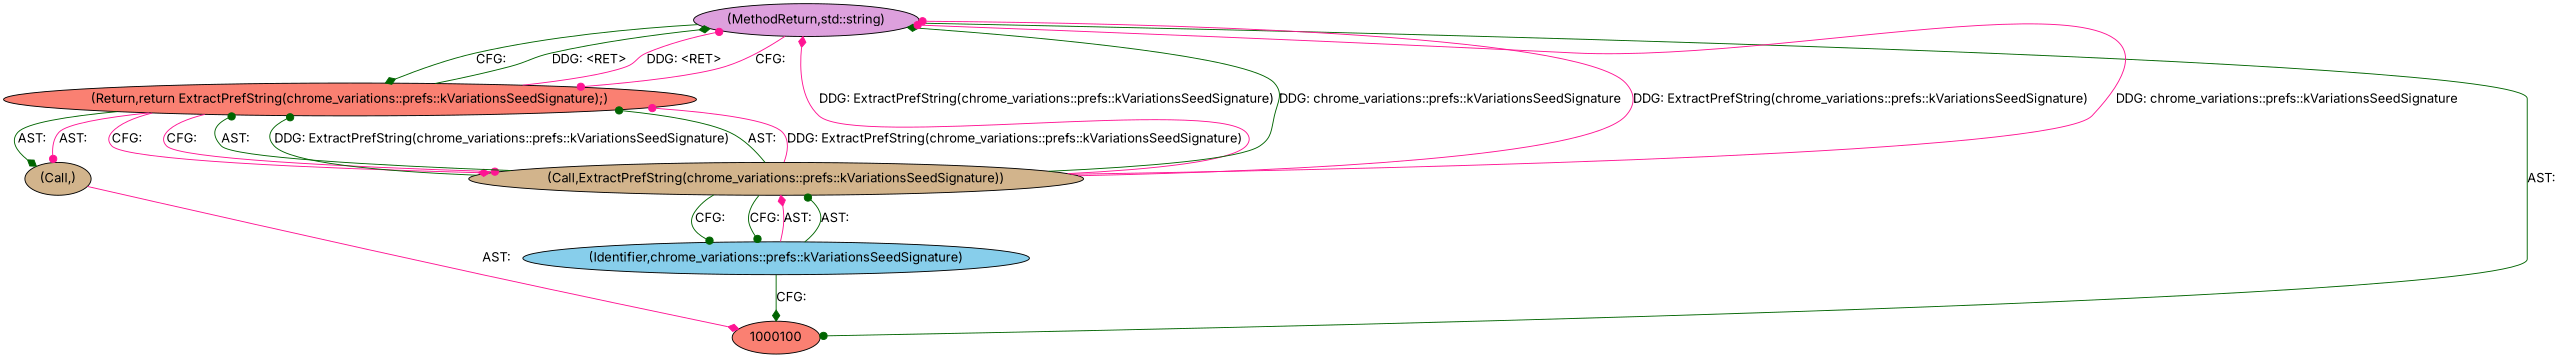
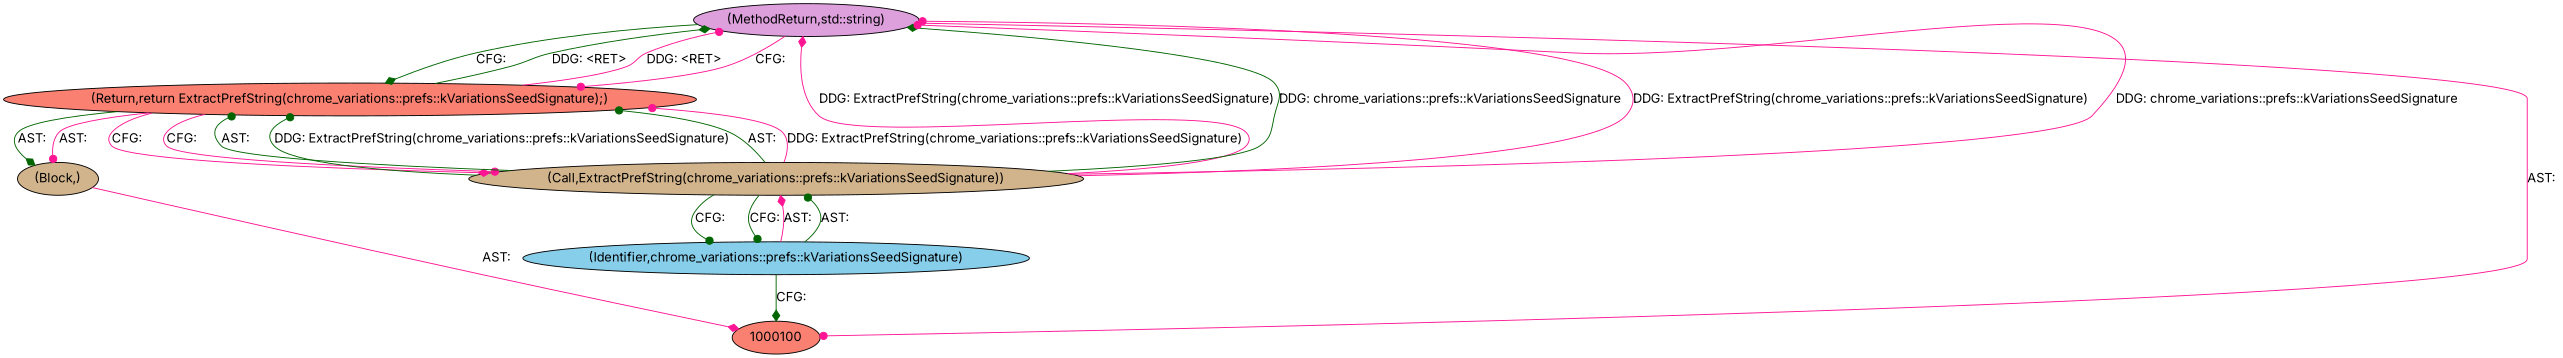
node "(Call,)": label "(Call,)" -> "(Block,)"
edge "(MethodReturn,std::string)" -> "1000100": color darkgreen -> deeppink
